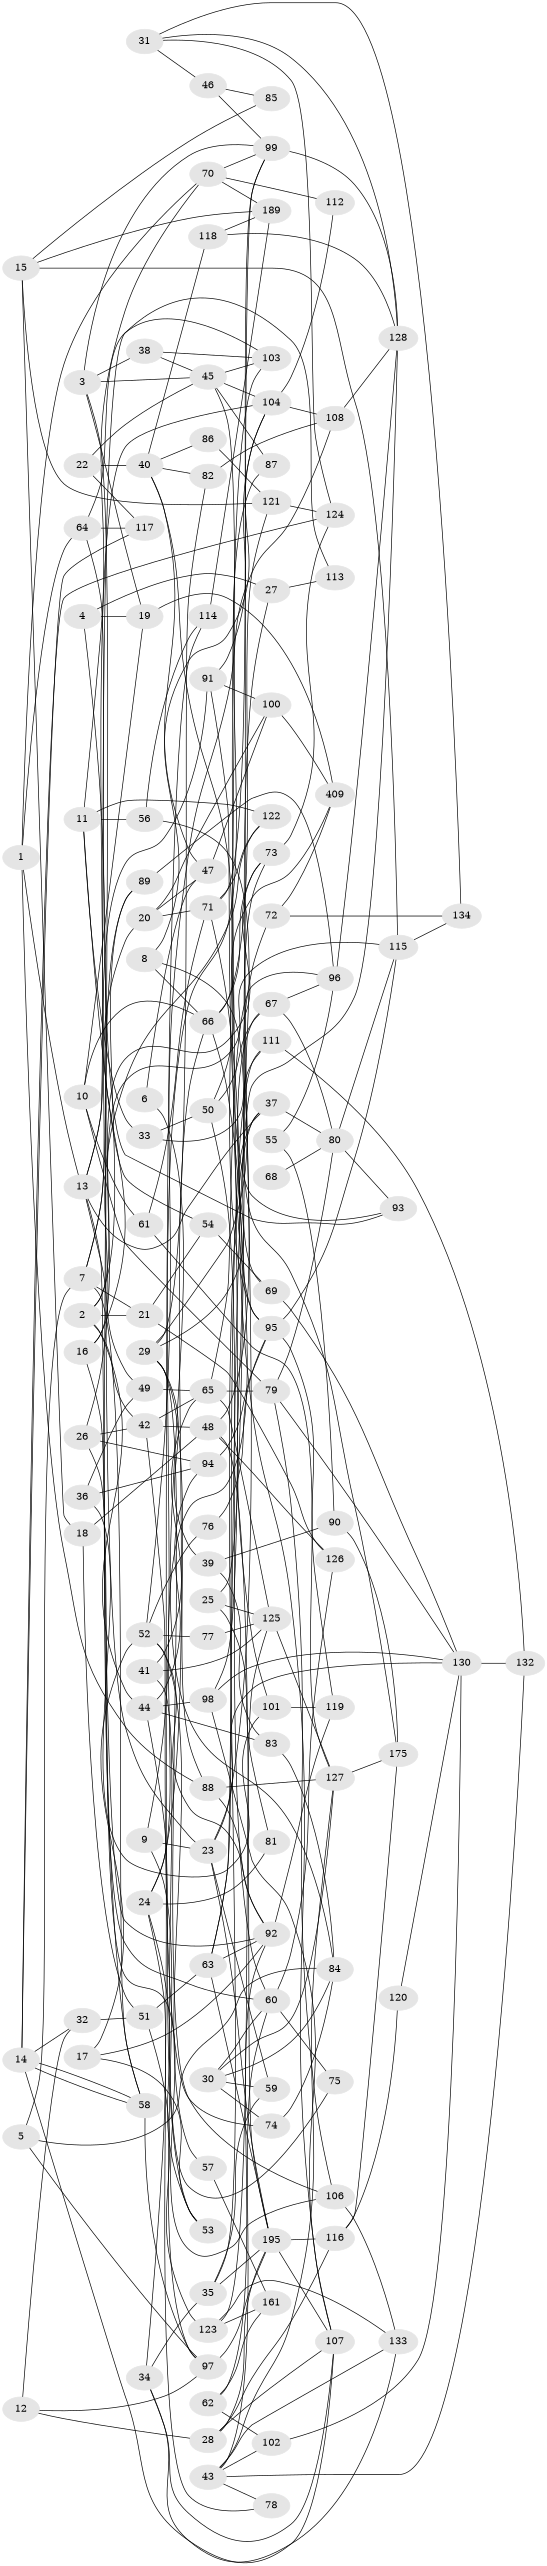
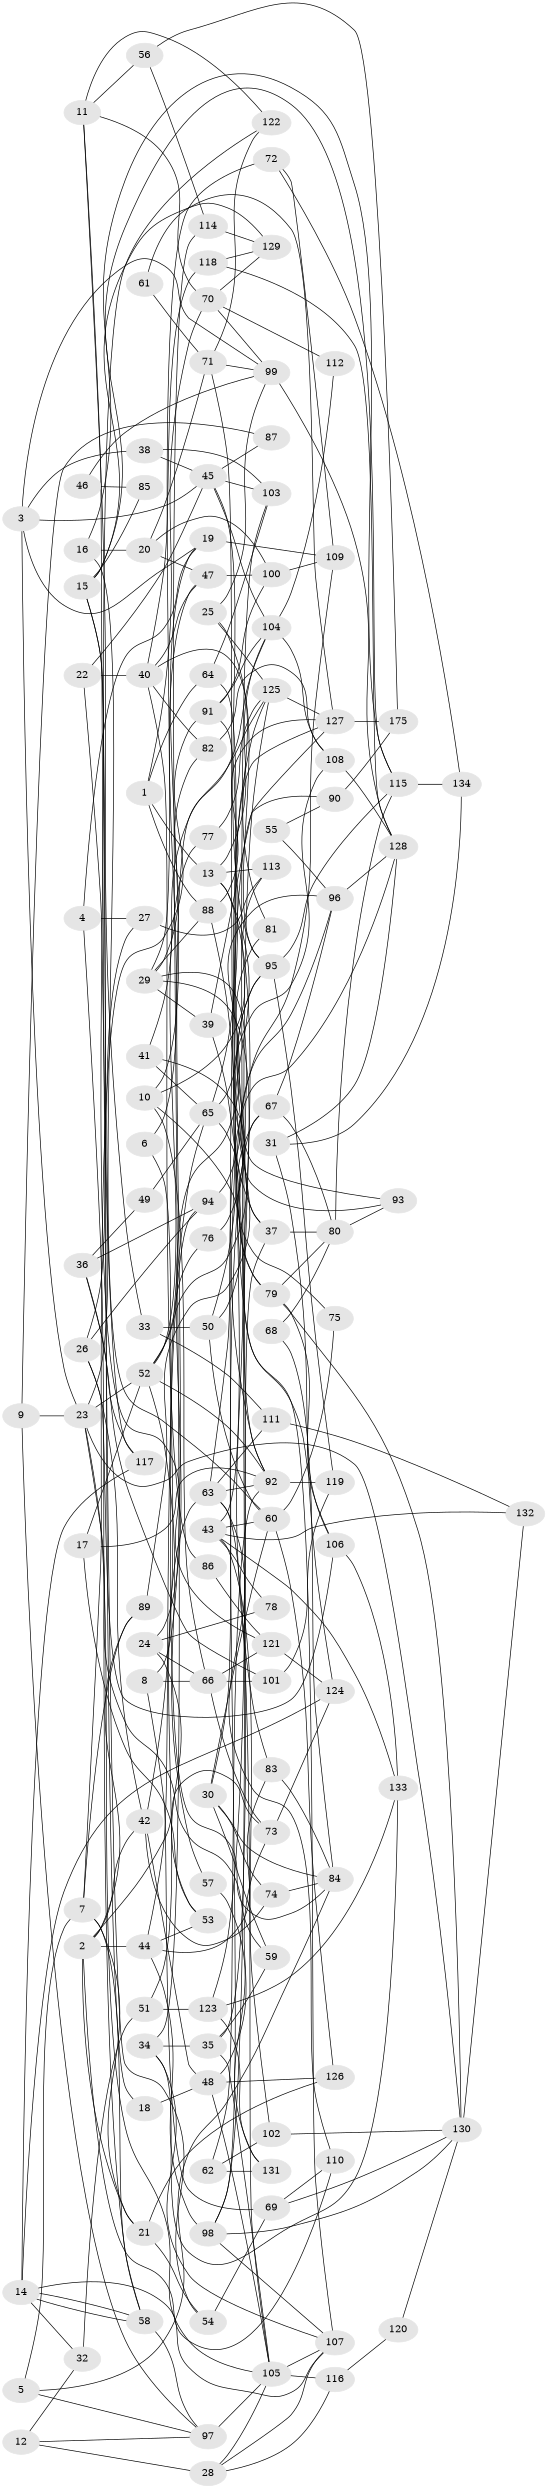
edge "31" -- "46": removed
node "189": label "189" -> "129"
edge "64" -- "117": now "36" -- "117"
node "409": label "409" -> "109"
edge "10" -- "61": now "10" -- "113"
edge "13" -- "49": removed
edge "52" -- "23": added
edge "67" -- "24": now "67" -- "98"
edge "68" -- "84": added
edge "18" -- "51": removed
edge "175" -- "116": removed
node "110": added
node "195": label "195" -> "105"
node "161": label "161" -> "131"
